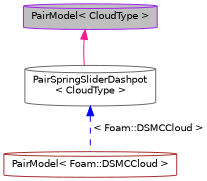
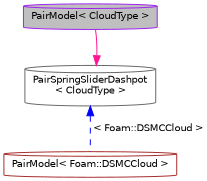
edge "PairSpringSliderDashpot < CloudType >" -> "PairModel< CloudType >": reversed
